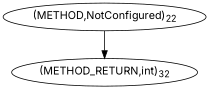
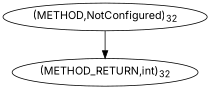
node "(METHOD,NotConfigured)": text "22" -> "32"
